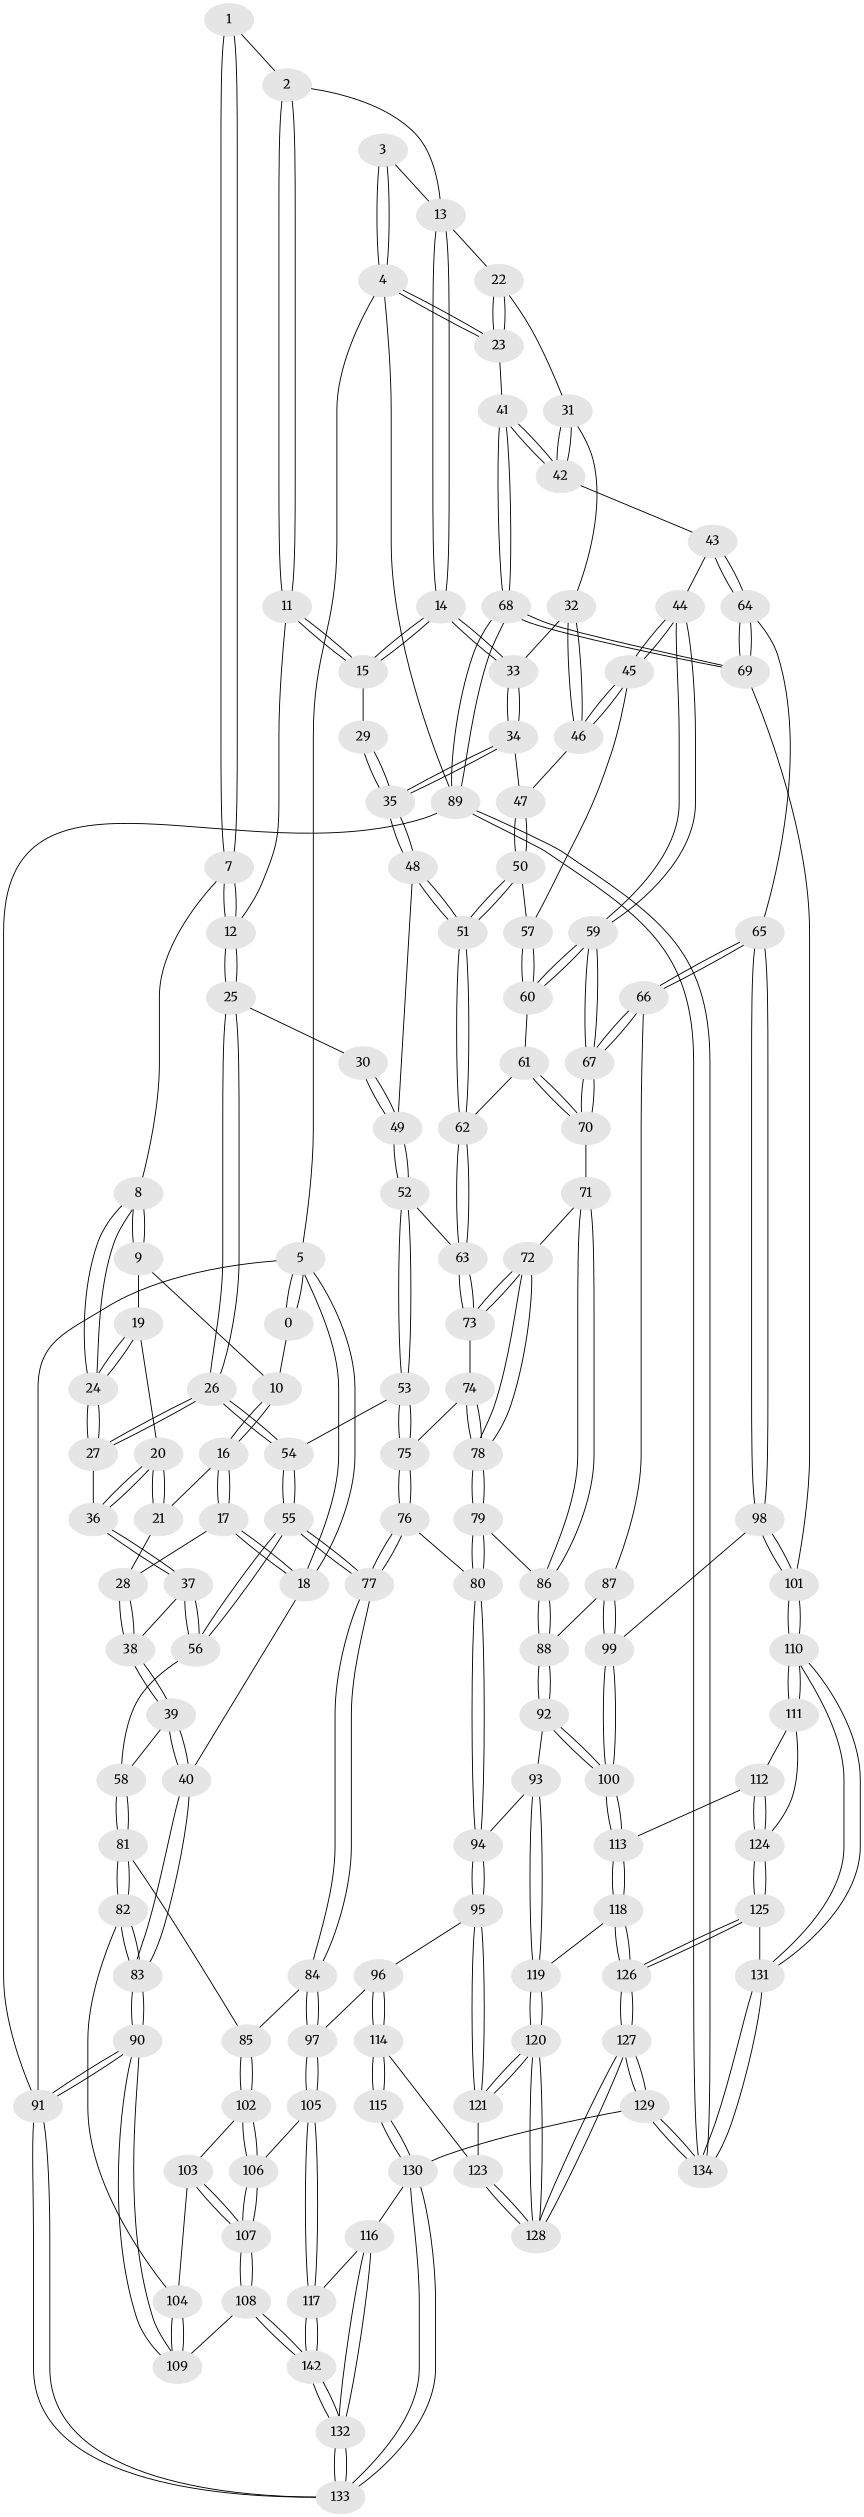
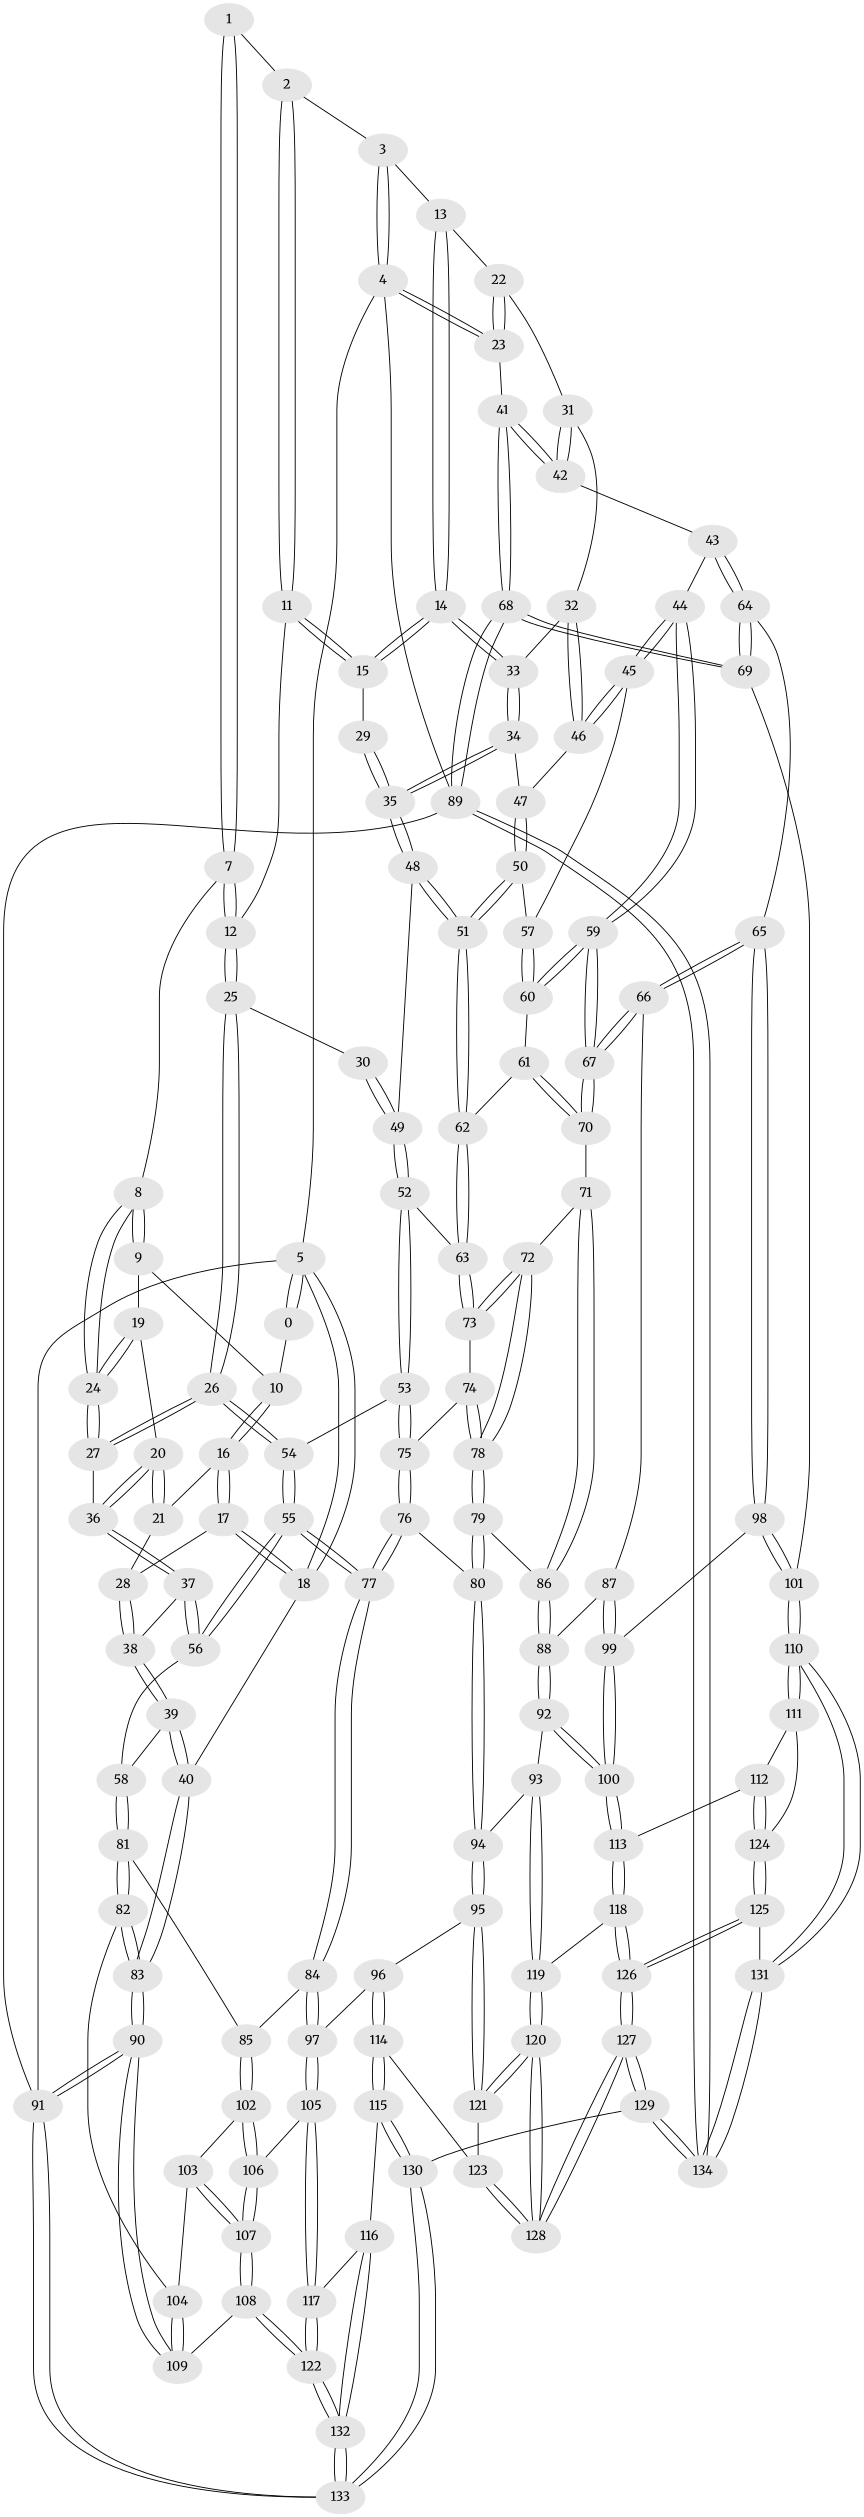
edge "2" -- "13": now "2" -- "3"
edge "130" -- "116": now "115" -- "116"
node "142": label "142" -> "122"
